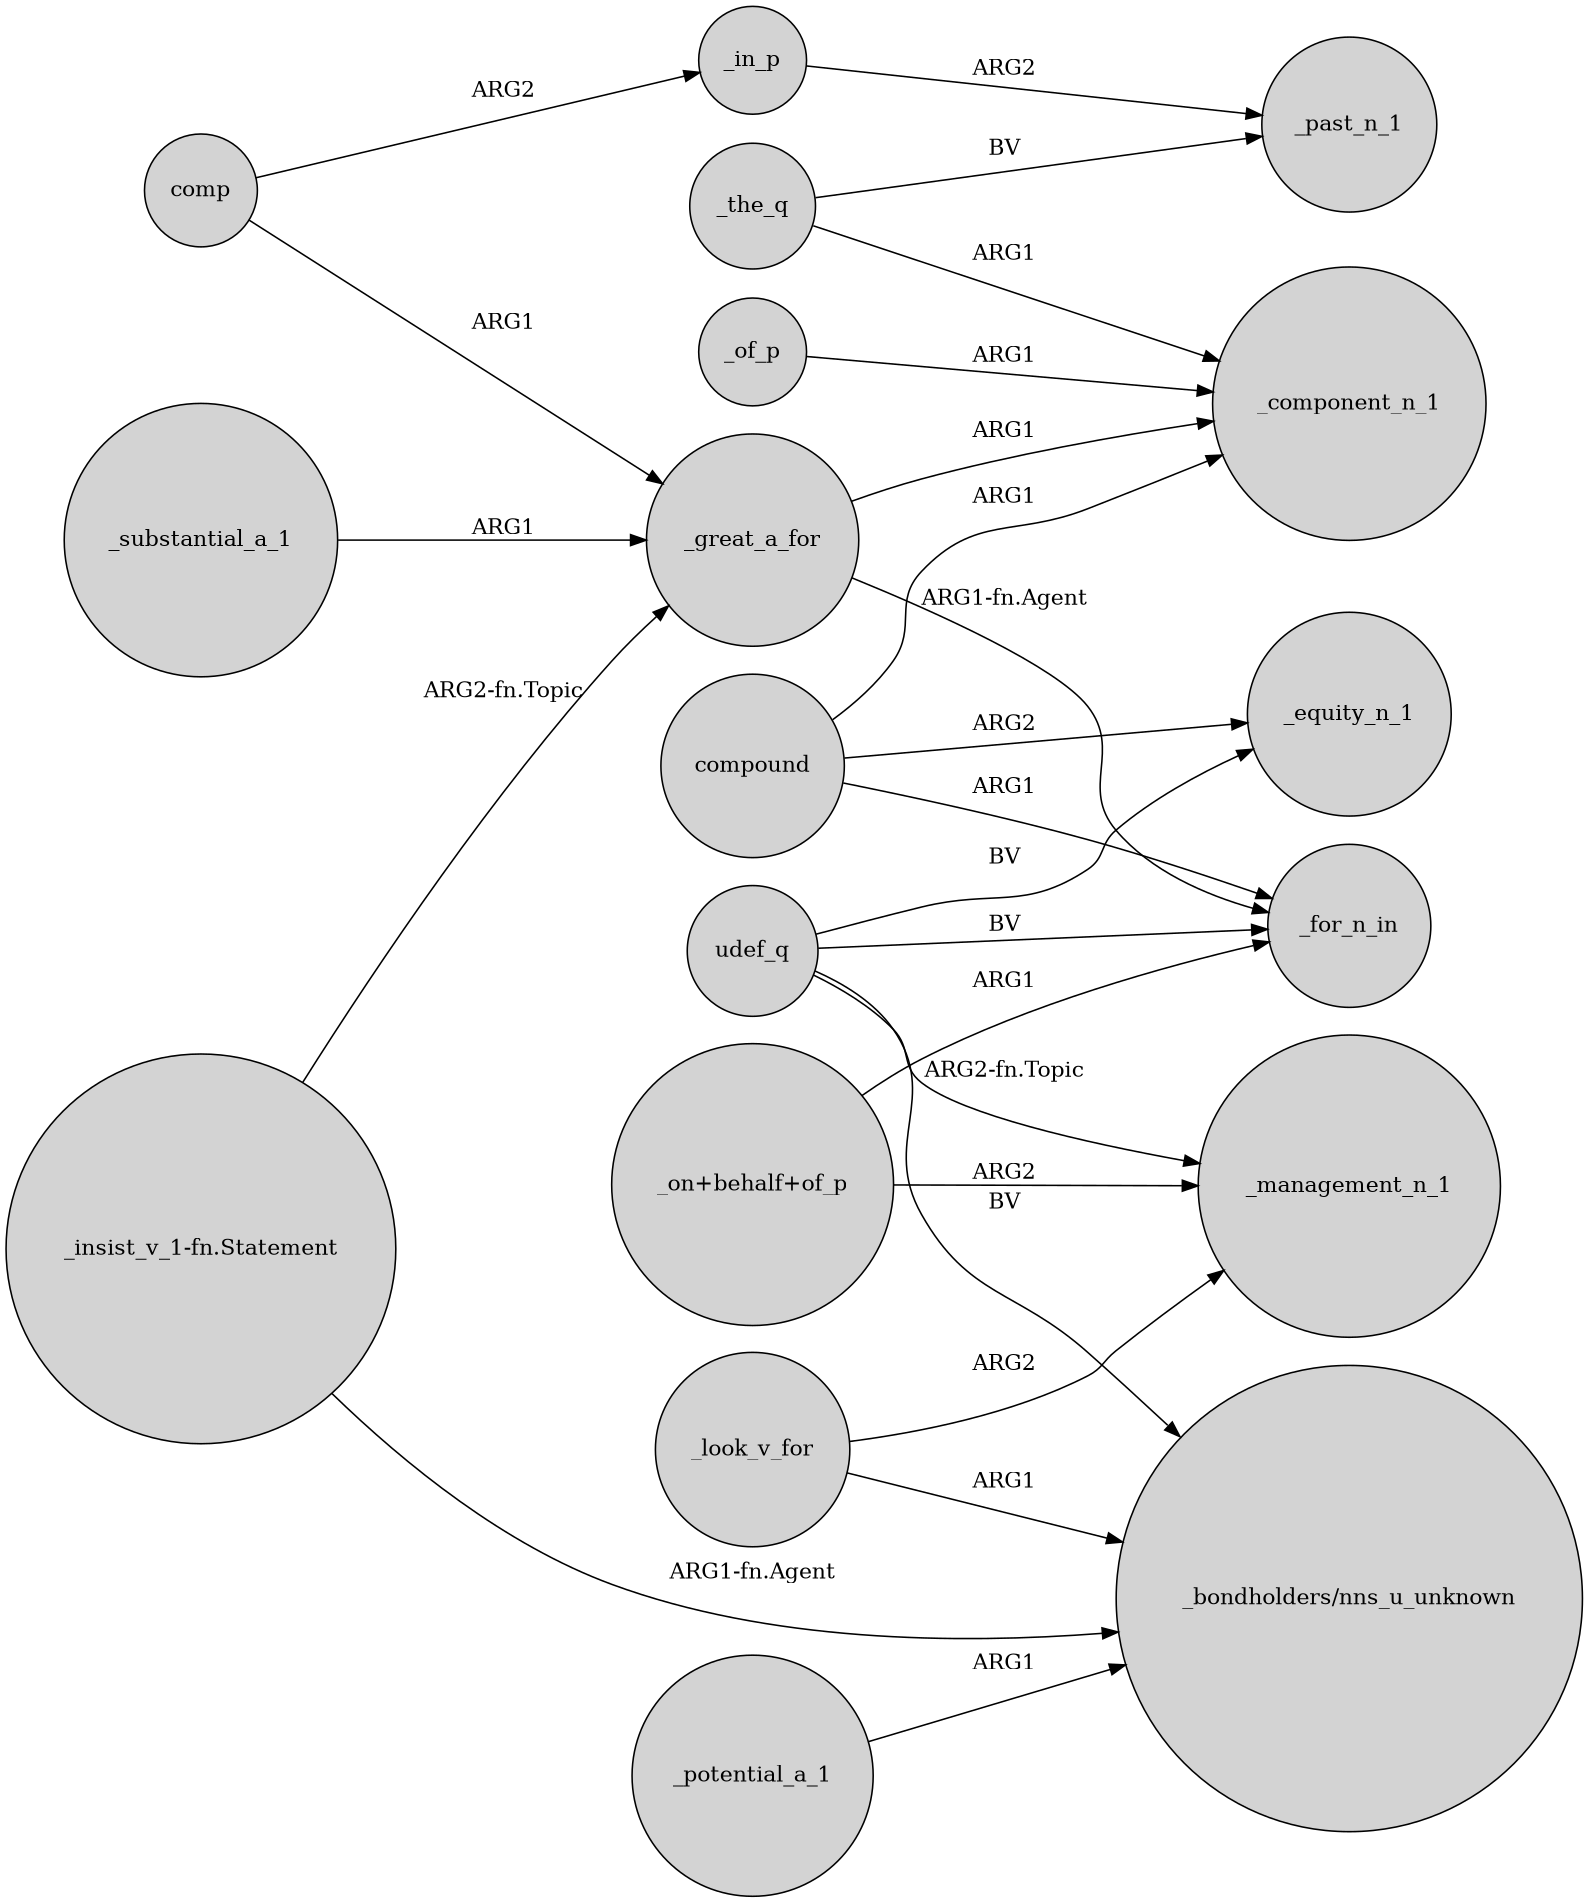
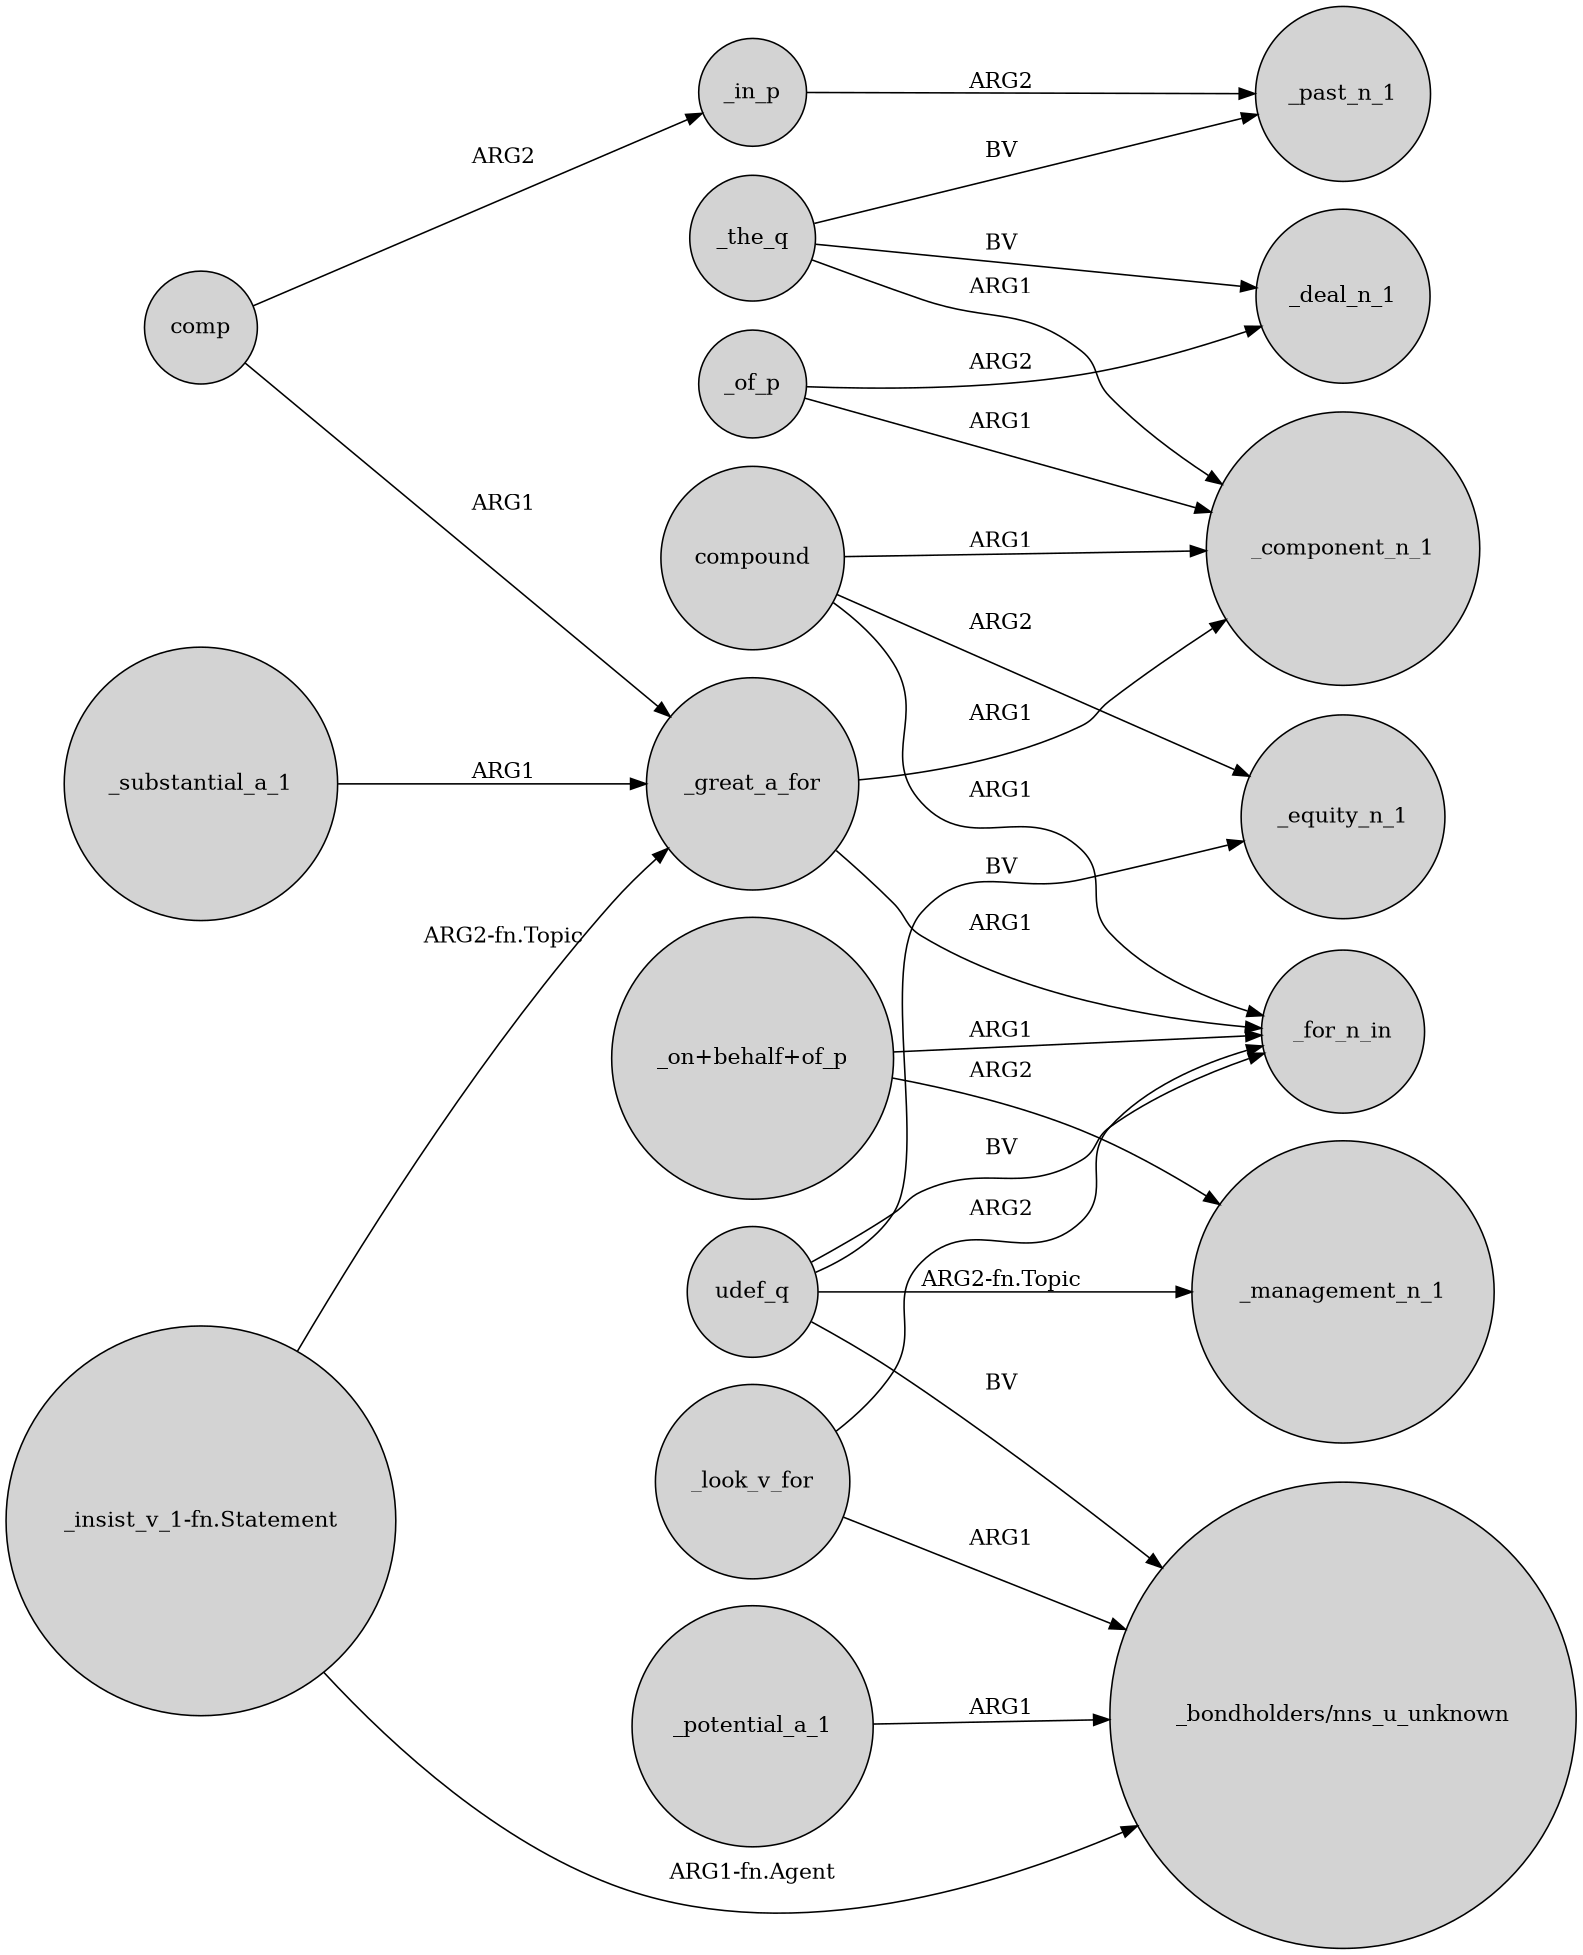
node "_deal_n_1": added
edge "_great_a_for" -> "_for_n_in": label "ARG1-fn.Agent" -> "ARG1"
edge "_look_v_for" -> "_management_n_1": now "_look_v_for" -> "_for_n_in"
